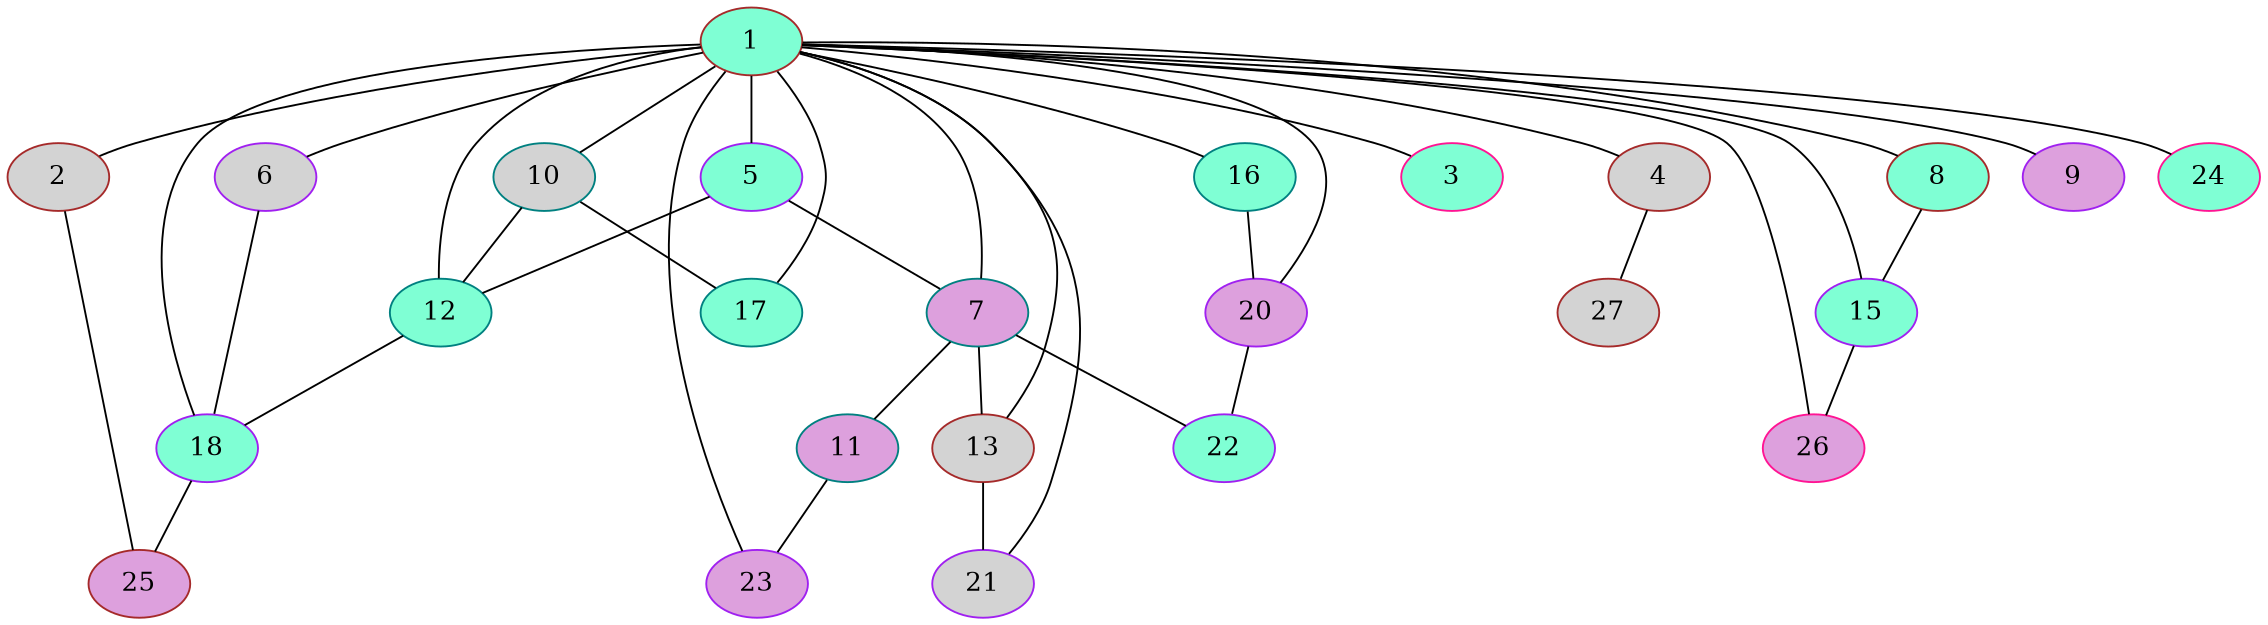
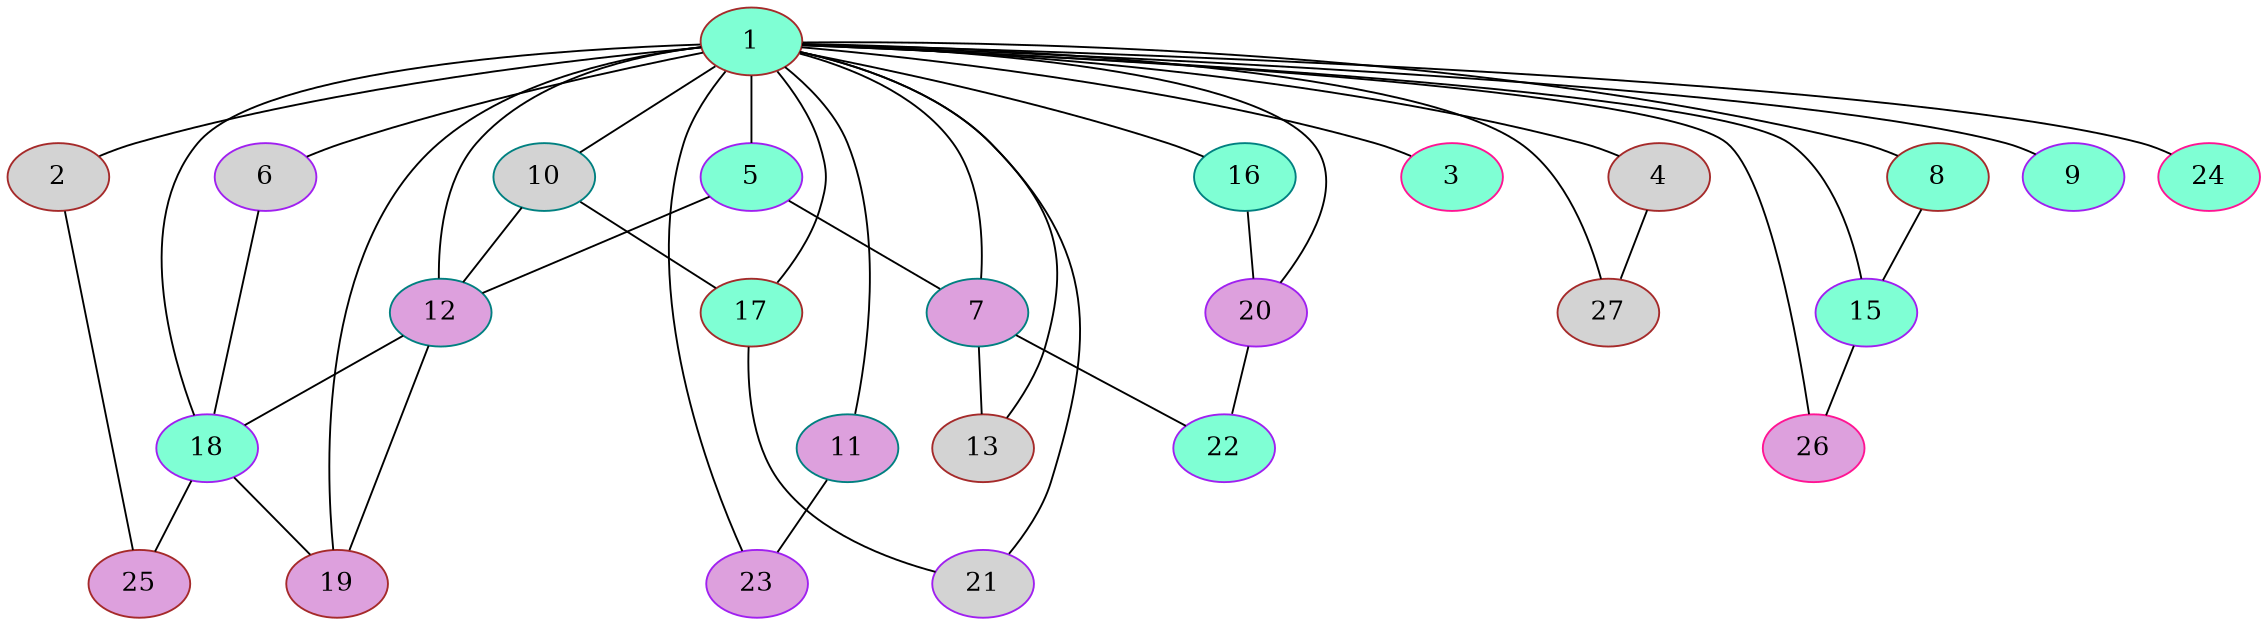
edge "1" -- "27": added
node "9": fillcolor plum -> aquamarine
node "12": fillcolor aquamarine -> plum
node "17": color teal -> brown
edge "7" -- "11": now "1" -- "11"
edge "13" -- "21": now "17" -- "21"
node "19": added
